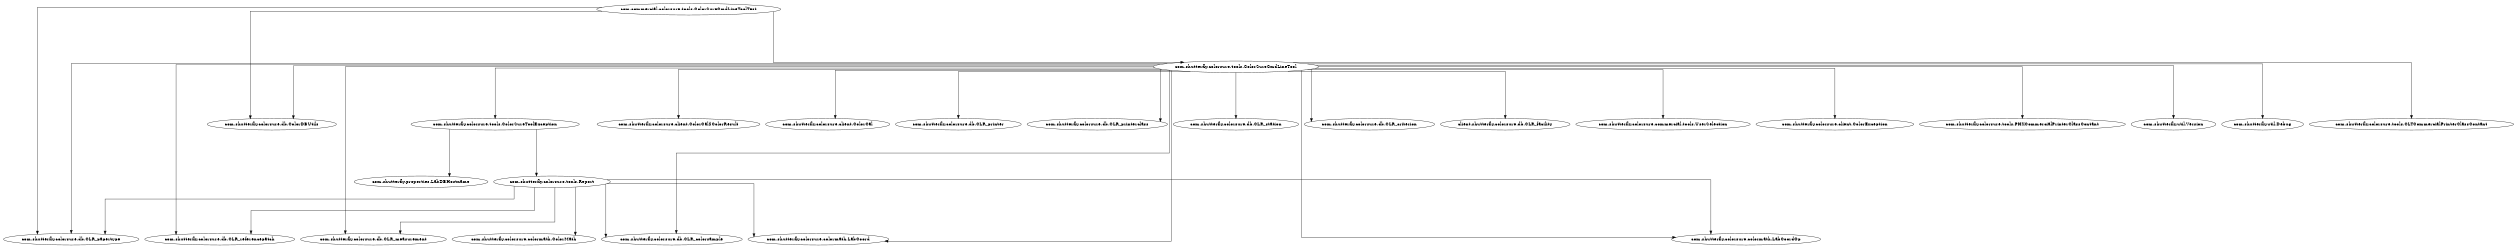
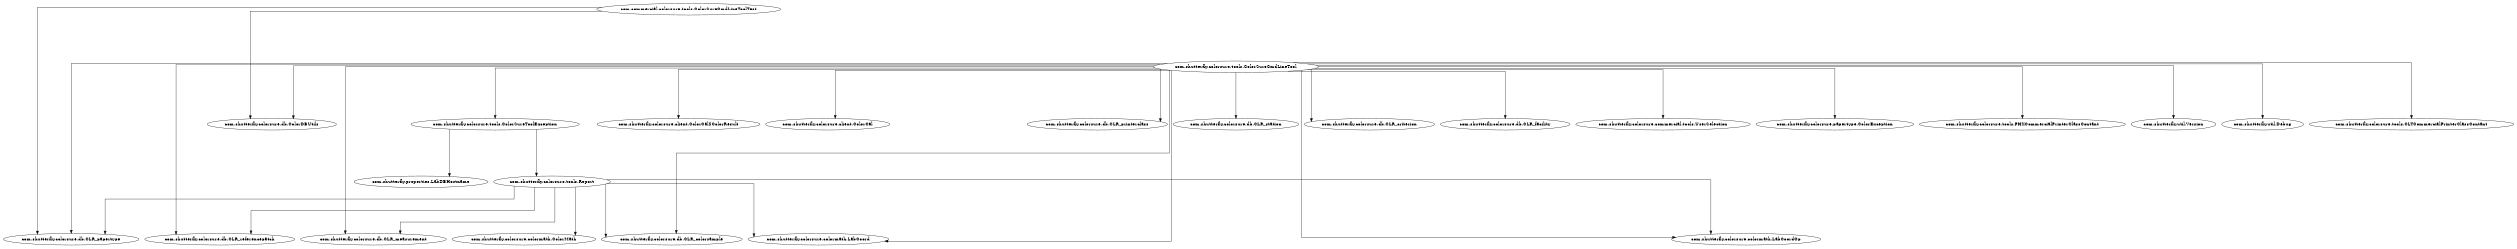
edge "com.commercial.colorsure.tools.ColorSureCmdLineToolTest" -> "com.shutterfly.colorsure.tools.ColorSureCmdLineTool": removed
node "com.shutterfly.colorsure.db.CLR_printer": removed
node "client.shutterfly.colorsure.db.CLR_facility": label "client.shutterfly.colorsure.db.CLR_facility" -> "com.shutterfly.colorsure.db.CLR_facility"
node "com.shutterfly.colorsure.client.ColorException": label "com.shutterfly.colorsure.client.ColorException" -> "com.shutterfly.colorsure.papertype.ColorException"
